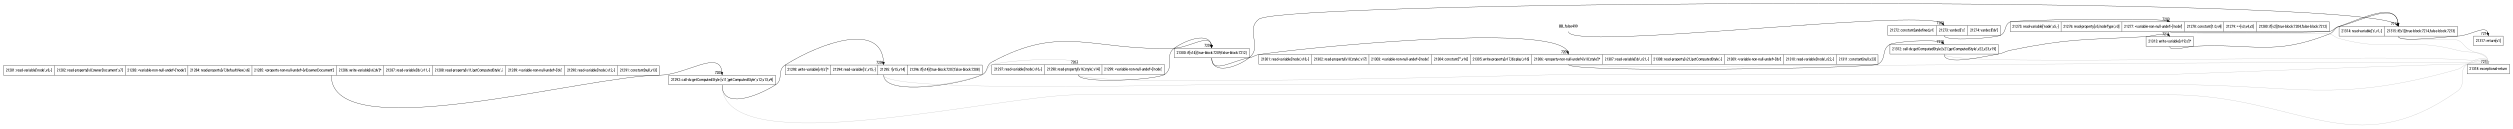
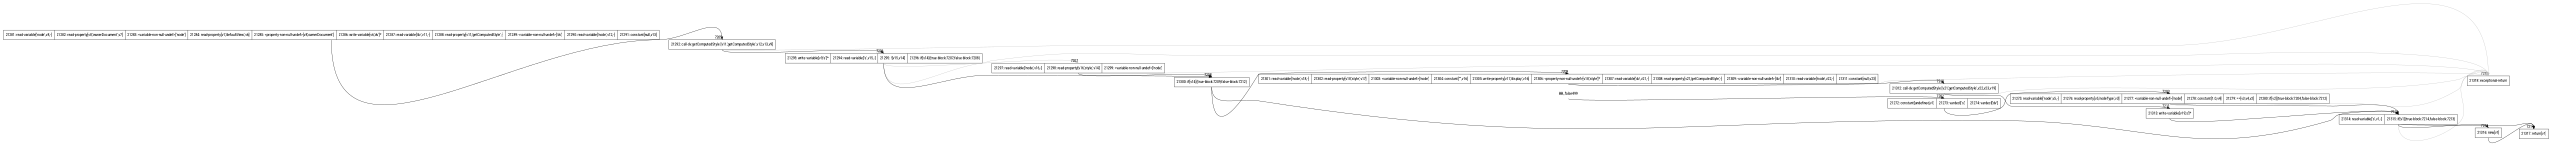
node "21316: new[v1]": added
